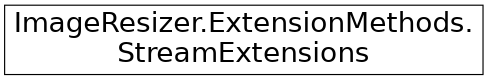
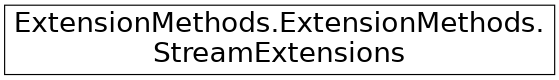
node "ImageResizer.ExtensionMethods. StreamExtensions": label "ImageResizer.ExtensionMethods. StreamExtensions" -> "ExtensionMethods.ExtensionMethods. StreamExtensions"
